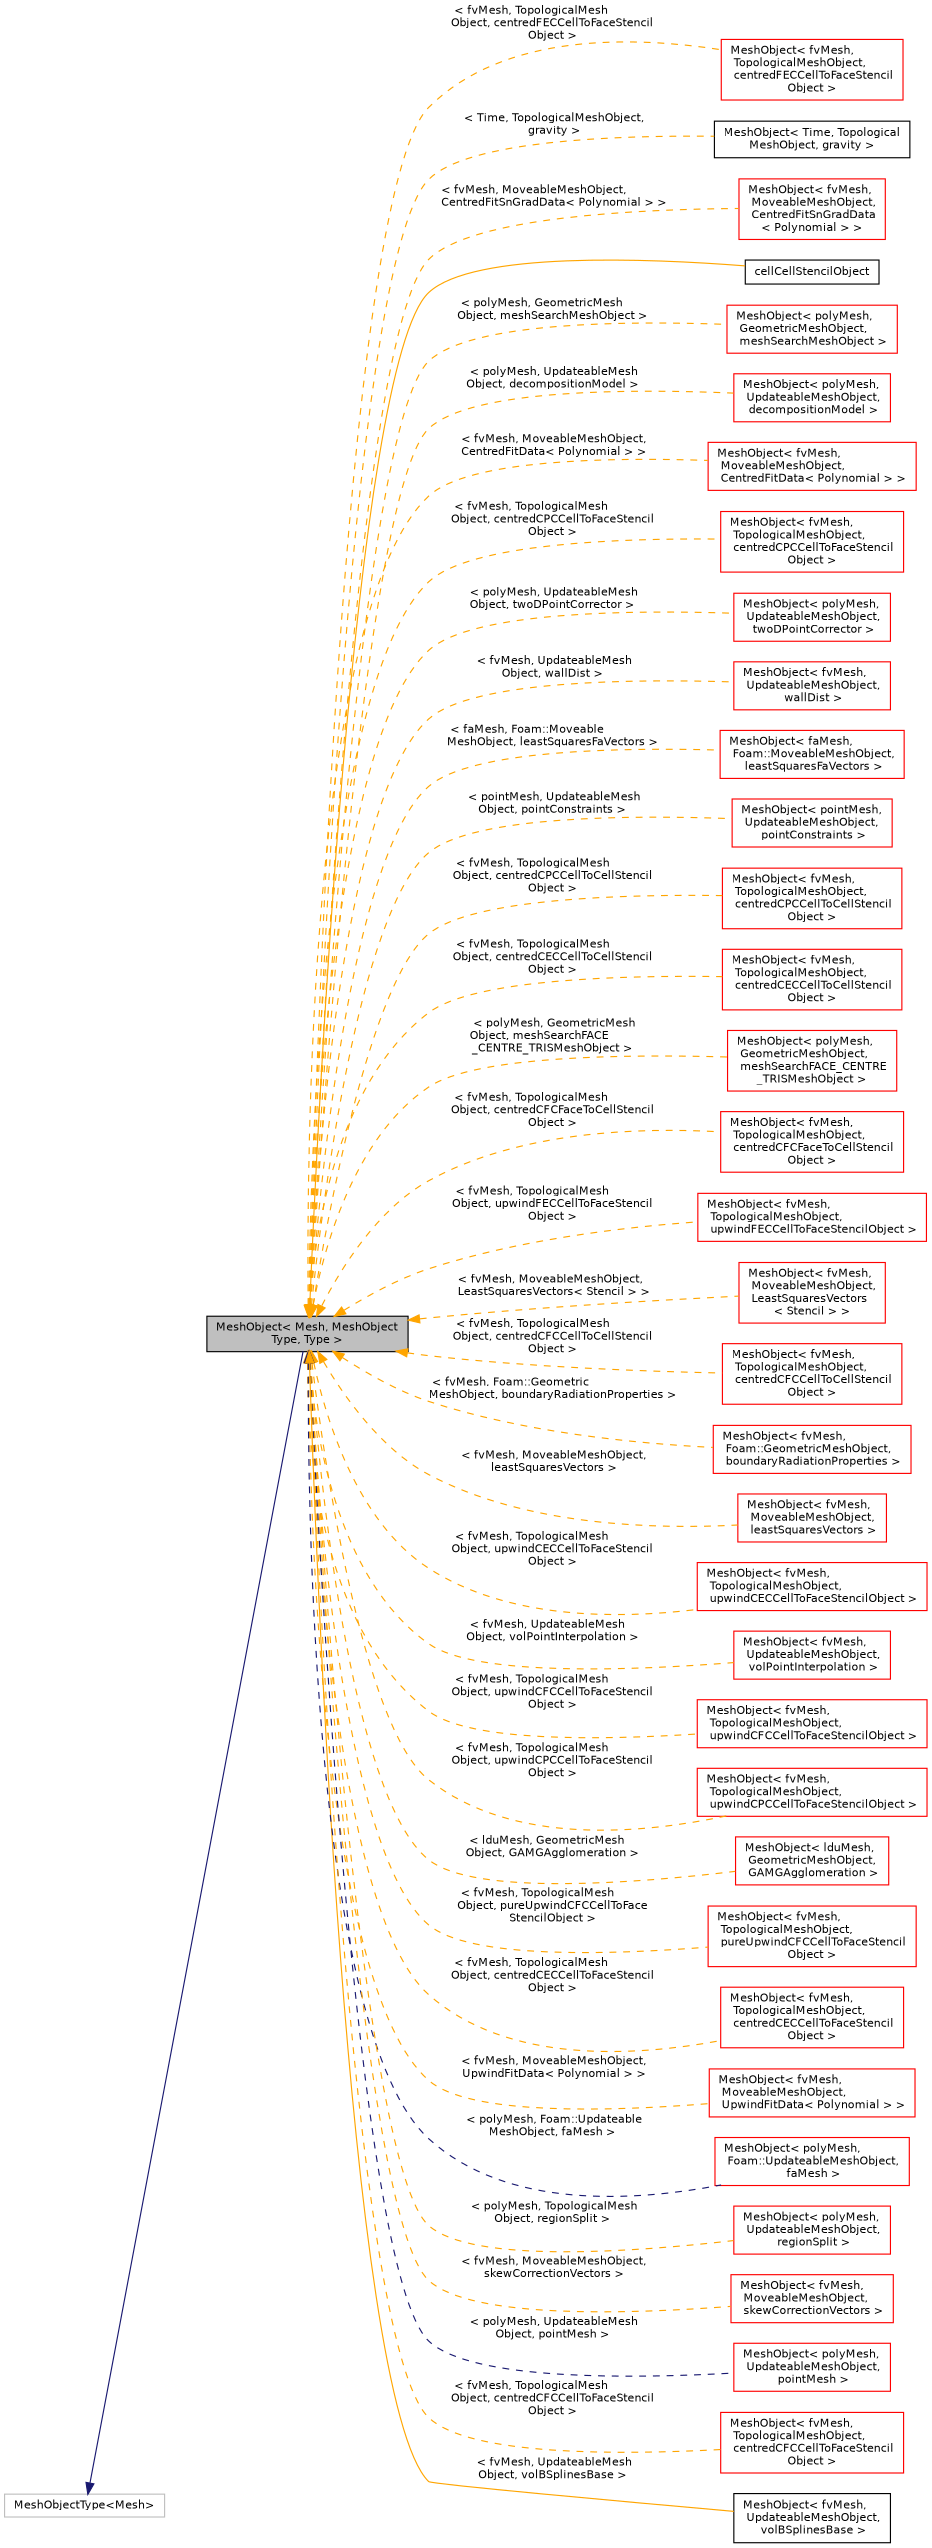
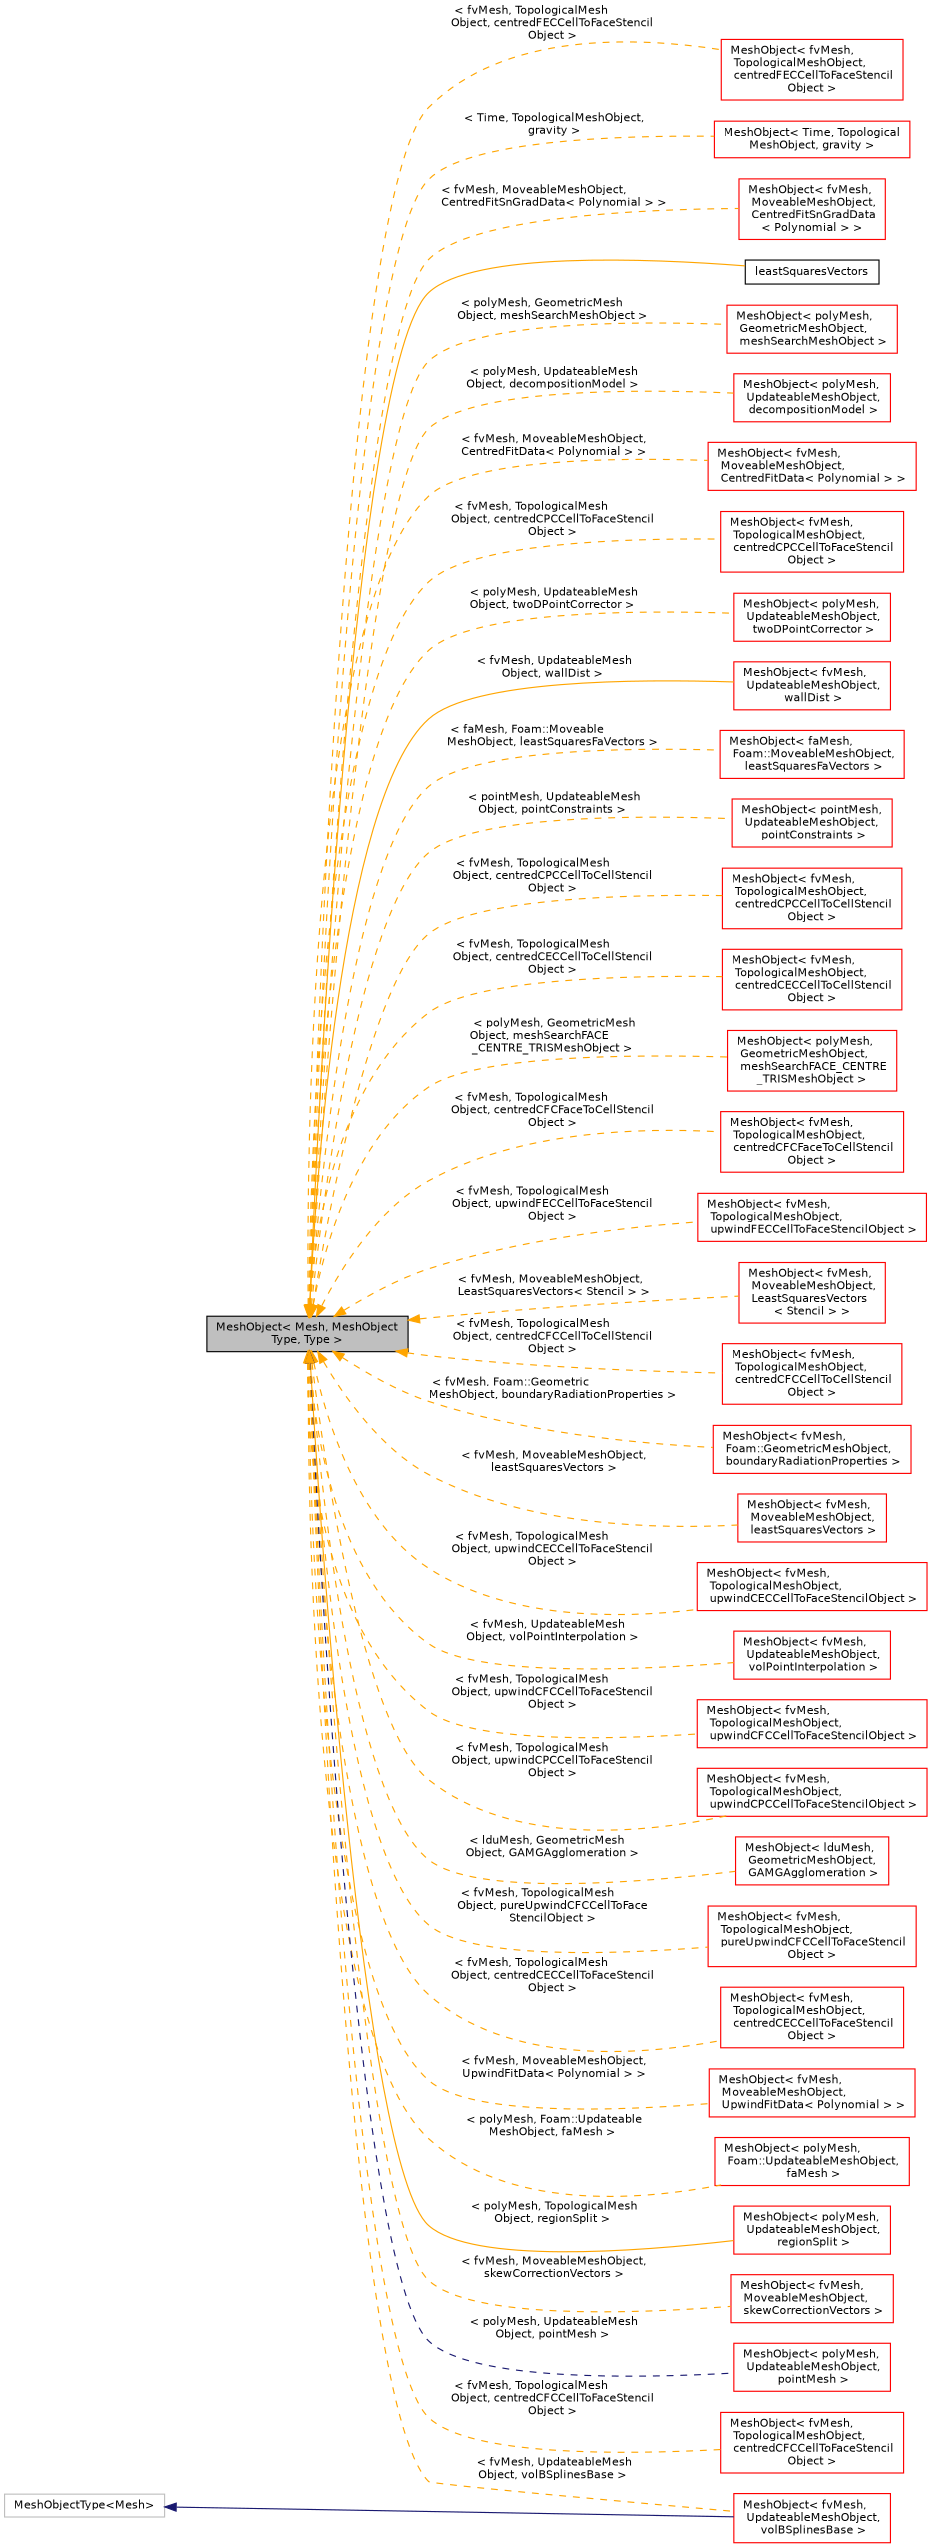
node "MeshObject< Time, Topological MeshObject, gravity >": color black -> red
node "cellCellStencilObject": label "cellCellStencilObject" -> "leastSquaresVectors"
edge "MeshObject< fvMesh, UpdateableMeshObject, wallDist >" -> "MeshObject< Mesh, MeshObject Type, Type >": style dashed -> solid
edge "MeshObject< Mesh, MeshObject Type, Type >" -> "MeshObjectType<Mesh>": now "MeshObject< fvMesh, UpdateableMeshObject, volBSplinesBase >" -> "MeshObjectType<Mesh>"
edge "MeshObject< polyMesh, Foam::UpdateableMeshObject, faMesh >" -> "MeshObject< Mesh, MeshObject Type, Type >": color midnightblue -> orange
edge "MeshObject< polyMesh, UpdateableMeshObject, regionSplit >" -> "MeshObject< Mesh, MeshObject Type, Type >": style dashed -> solid
edge "MeshObject< fvMesh, UpdateableMeshObject, volBSplinesBase >" -> "MeshObject< Mesh, MeshObject Type, Type >": style solid -> dashed
node "MeshObject< fvMesh, UpdateableMeshObject, volBSplinesBase >": color black -> red
